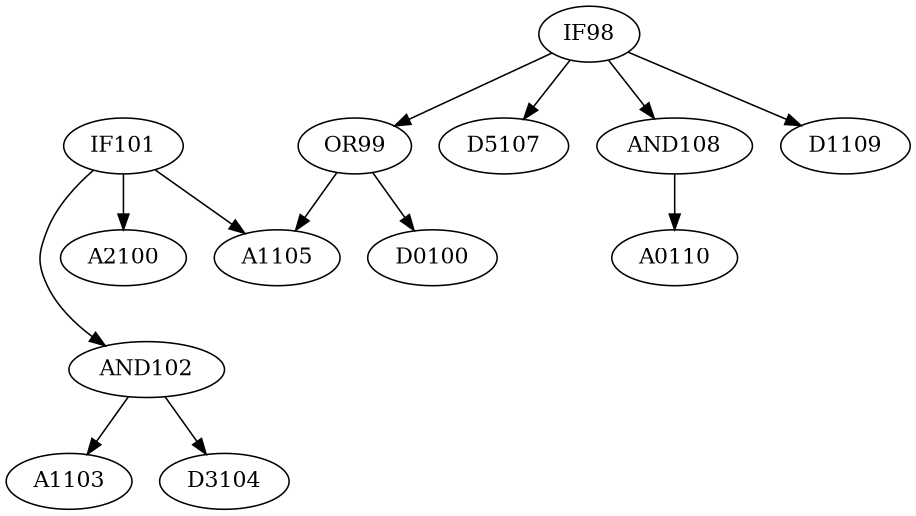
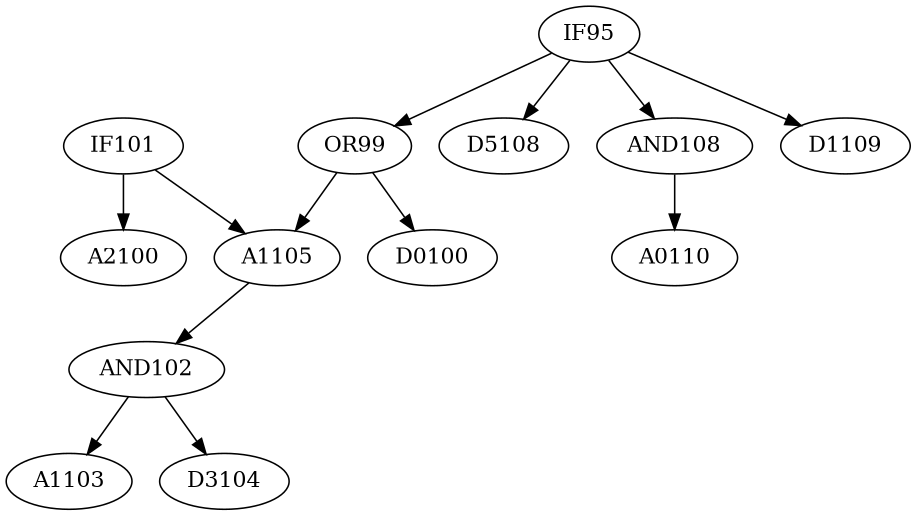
node "IF98": label "IF98" -> "IF95"
node "D5107": label "D5107" -> "D5108"
edge "IF101" -> "AND102": now "A1105" -> "AND102"
